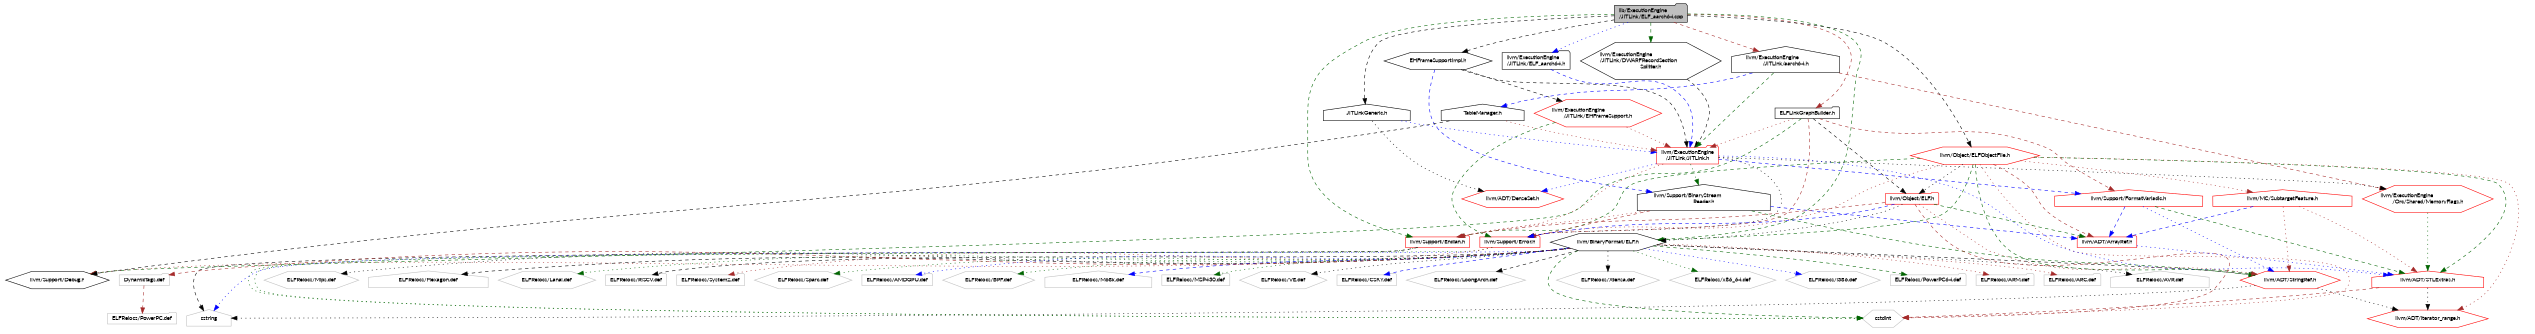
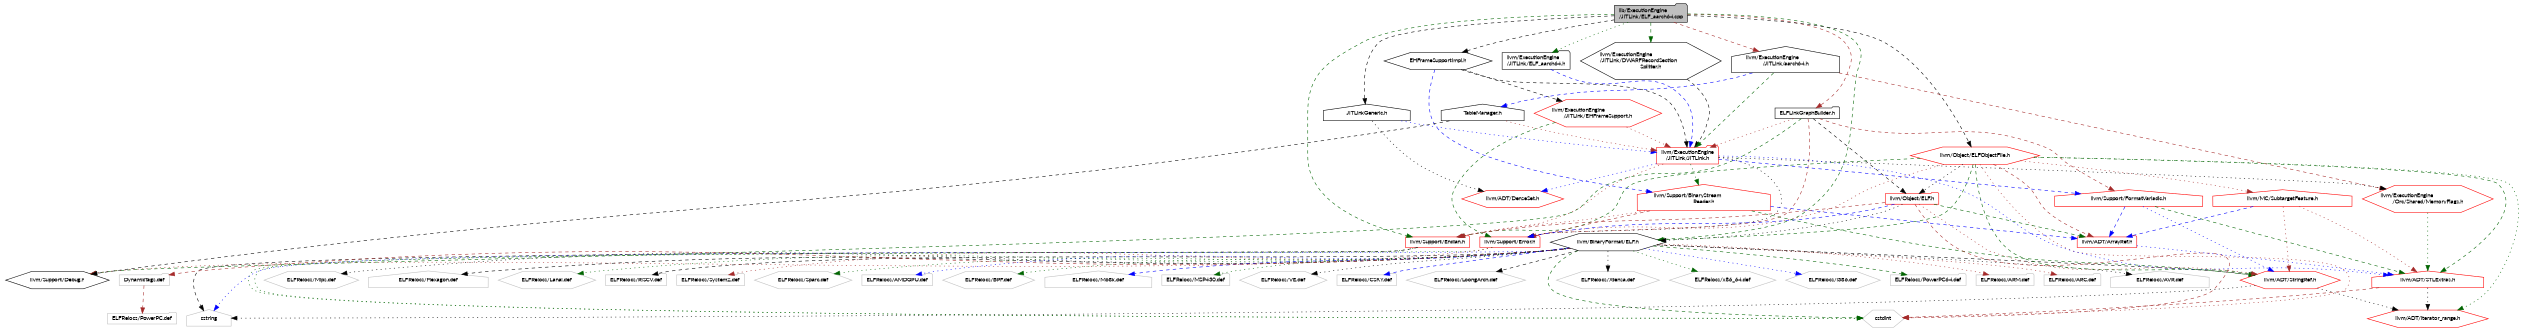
edge "lib/ExecutionEngine /JITLink/ELF_aarch64.cpp" -> "llvm/ExecutionEngine /JITLink/ELF_aarch64.h": color blue -> darkgreen
edge "llvm/Object/ELFObjectFile.h" -> "llvm/ADT/iterator_range.h": color brown -> darkgreen
node "llvm/Support/BinaryStream Reader.h": color black -> red
